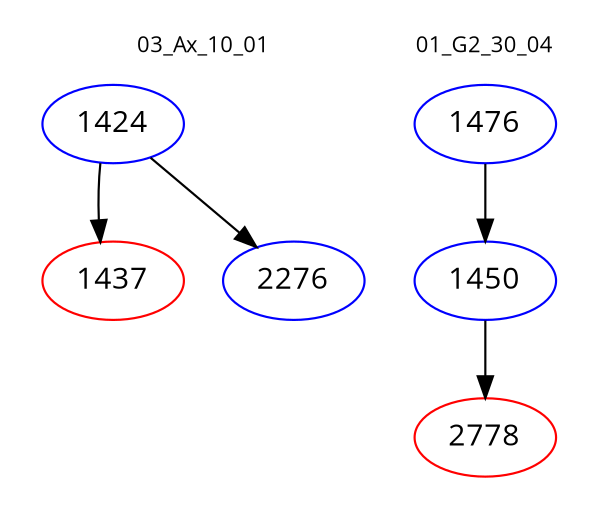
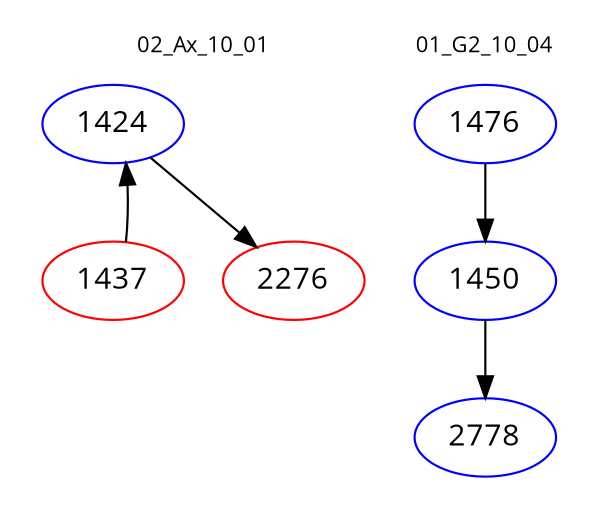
cluster "03_Ax_10_01": label "03_Ax_10_01" -> "02_Ax_10_01"
cluster "01_G2_30_04": label "01_G2_30_04" -> "01_G2_10_04"
edge "1424" -> "1437": reversed
node "2276": color blue -> red
node "2778": color red -> blue
